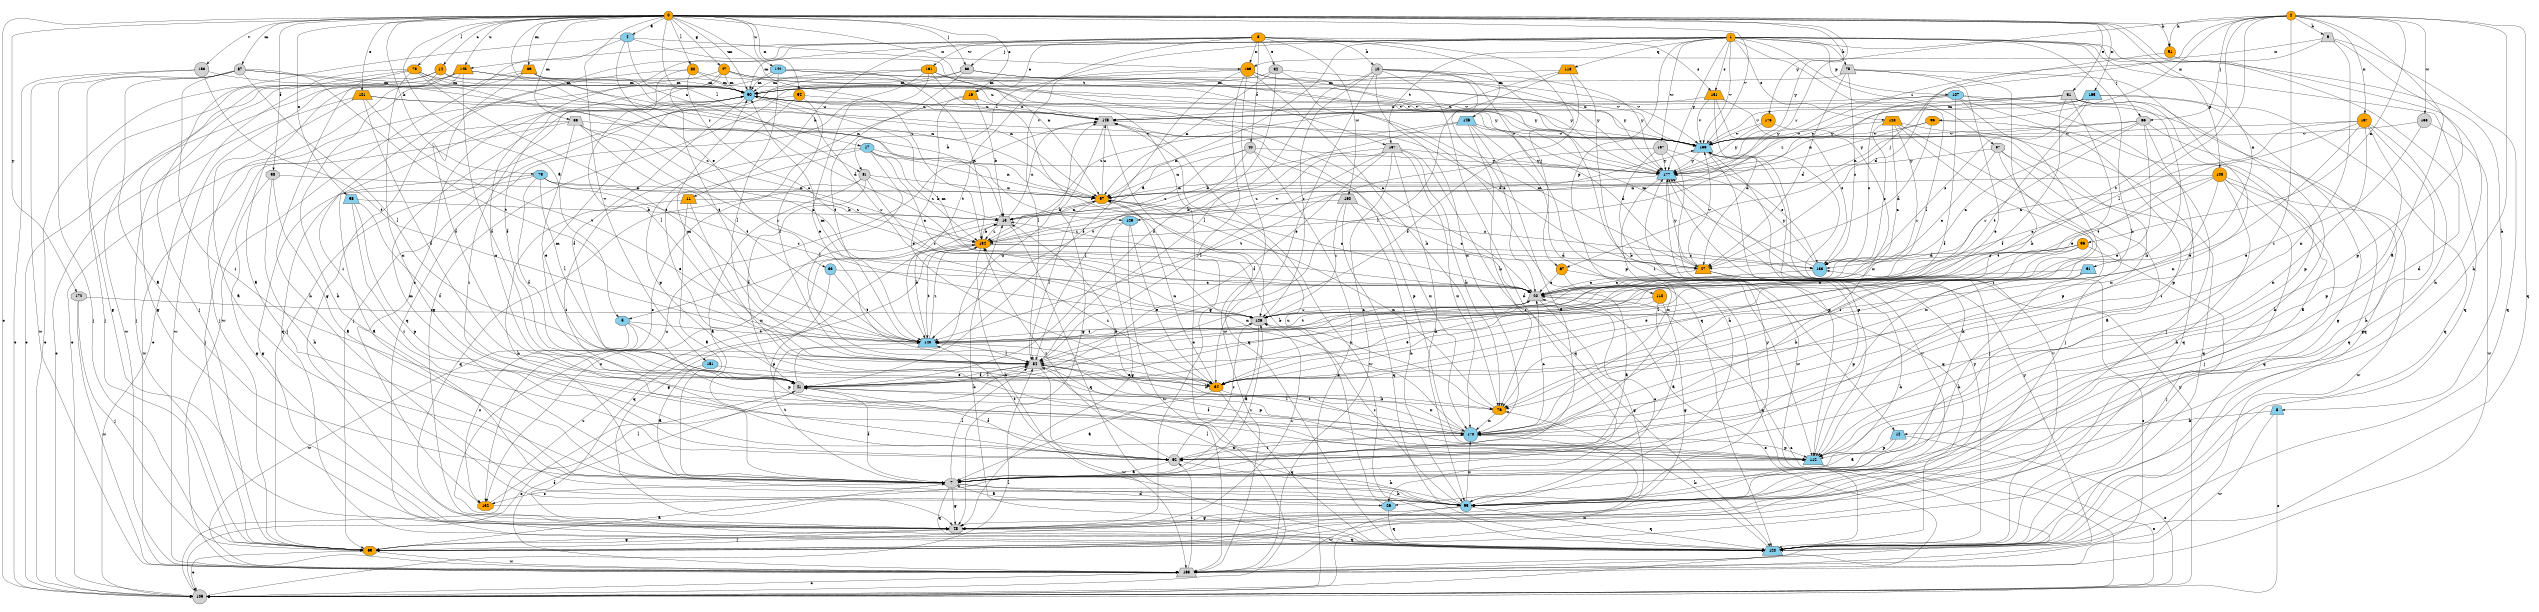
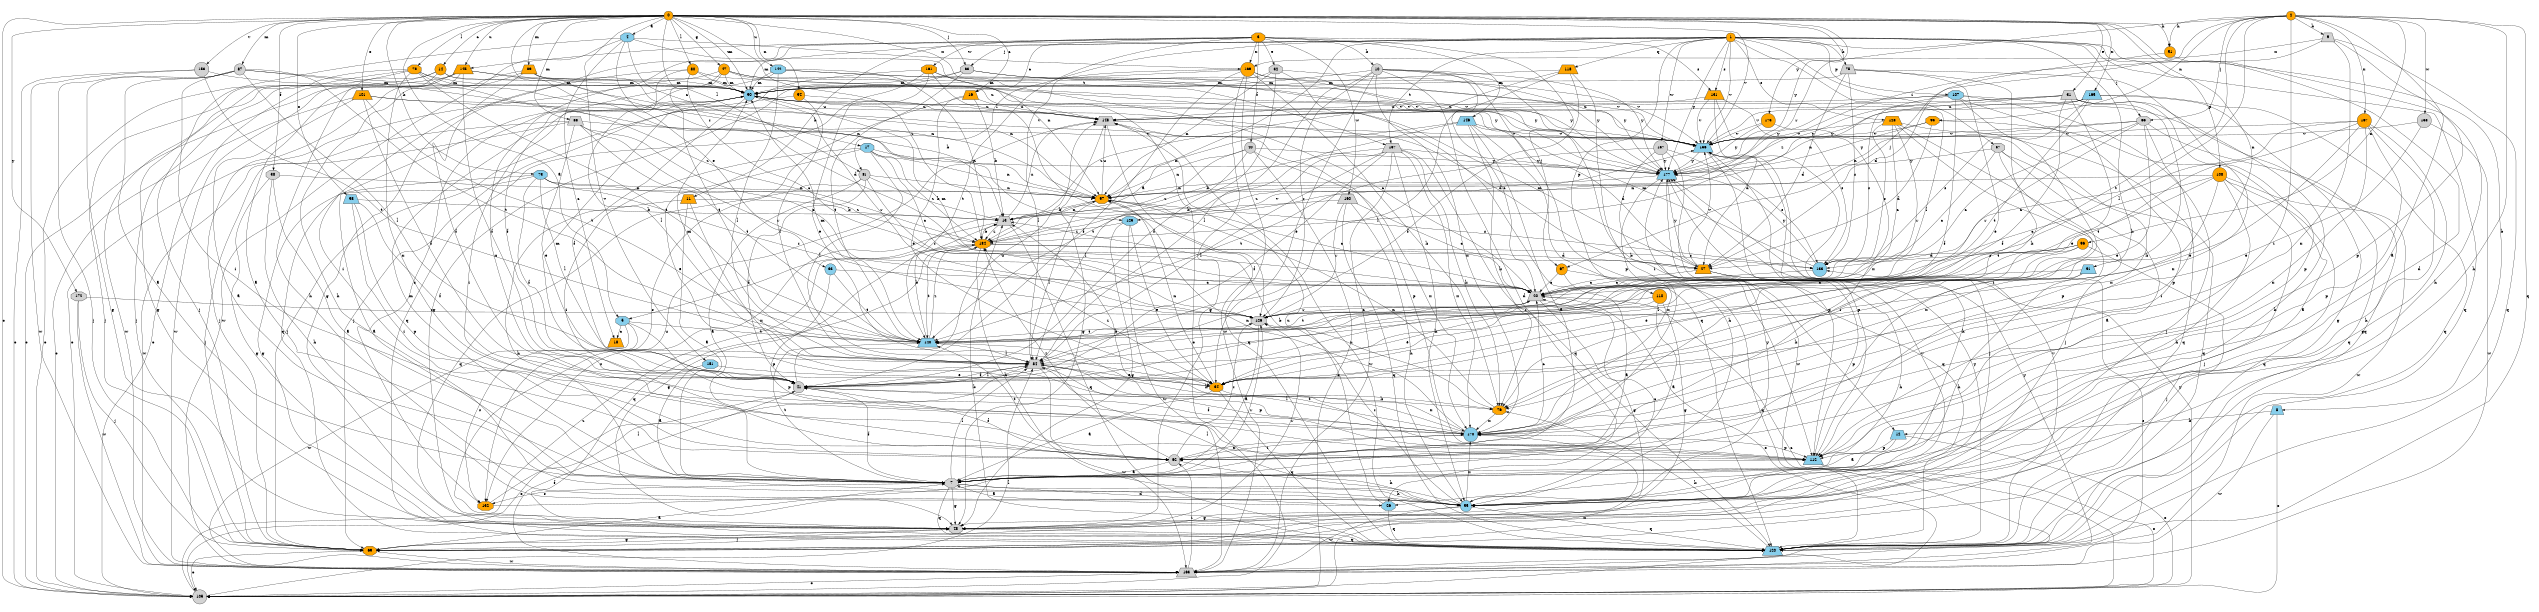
edge "161" -> "90": now "10" -> "90"
edge "165" -> "148": label "m" -> "u"
node "18": added
edge "94" -> "112": removed, label "p"
